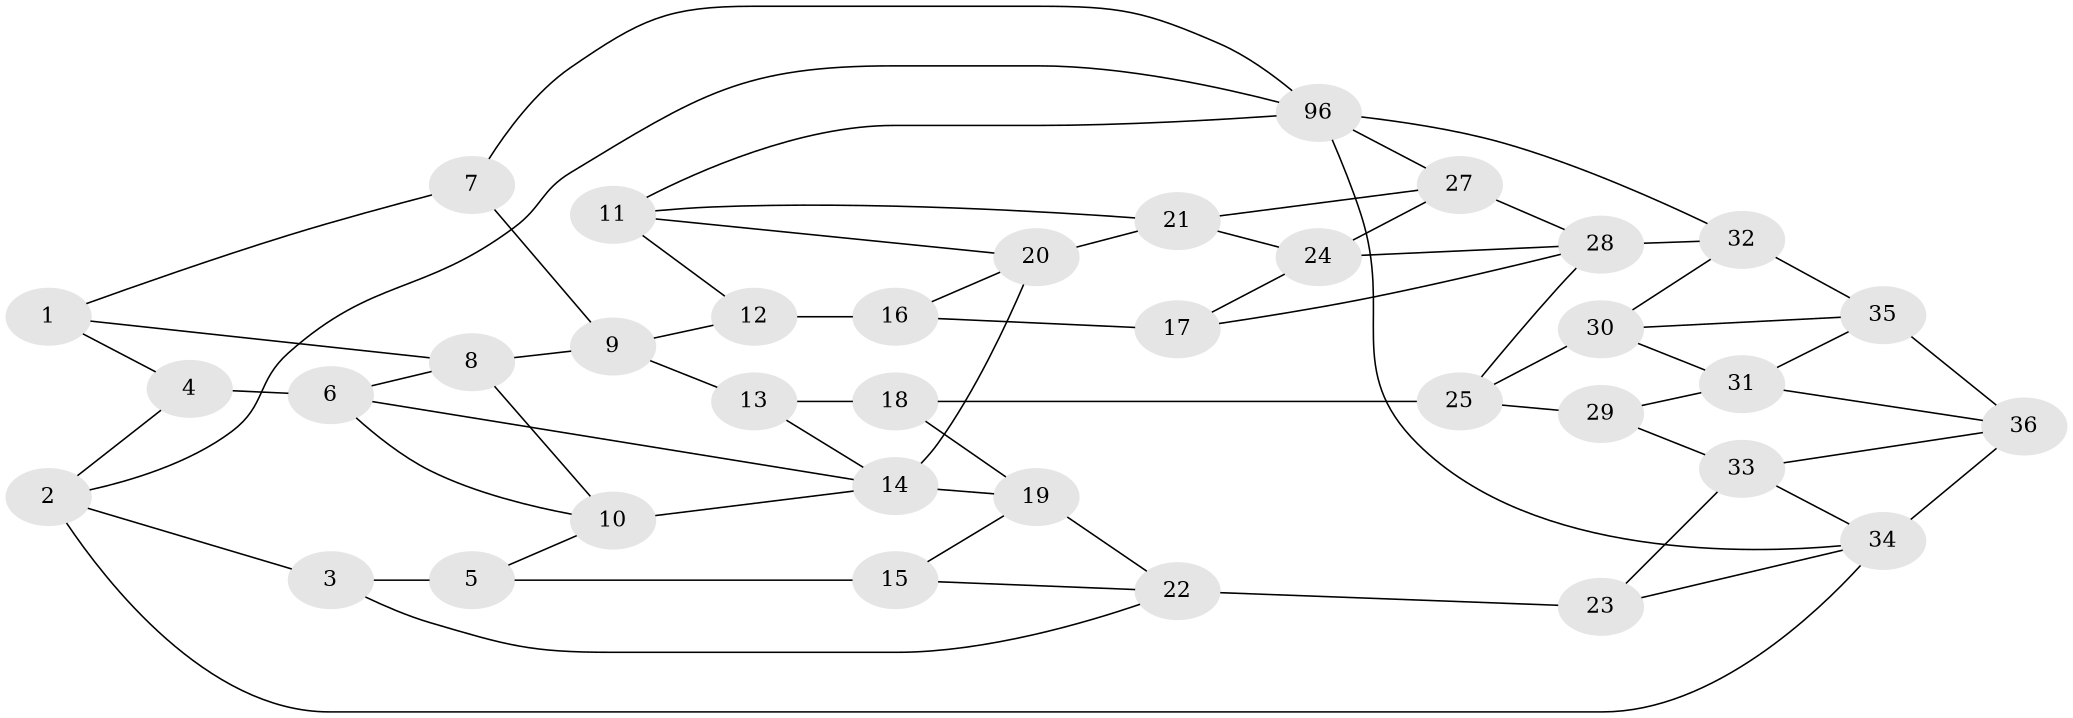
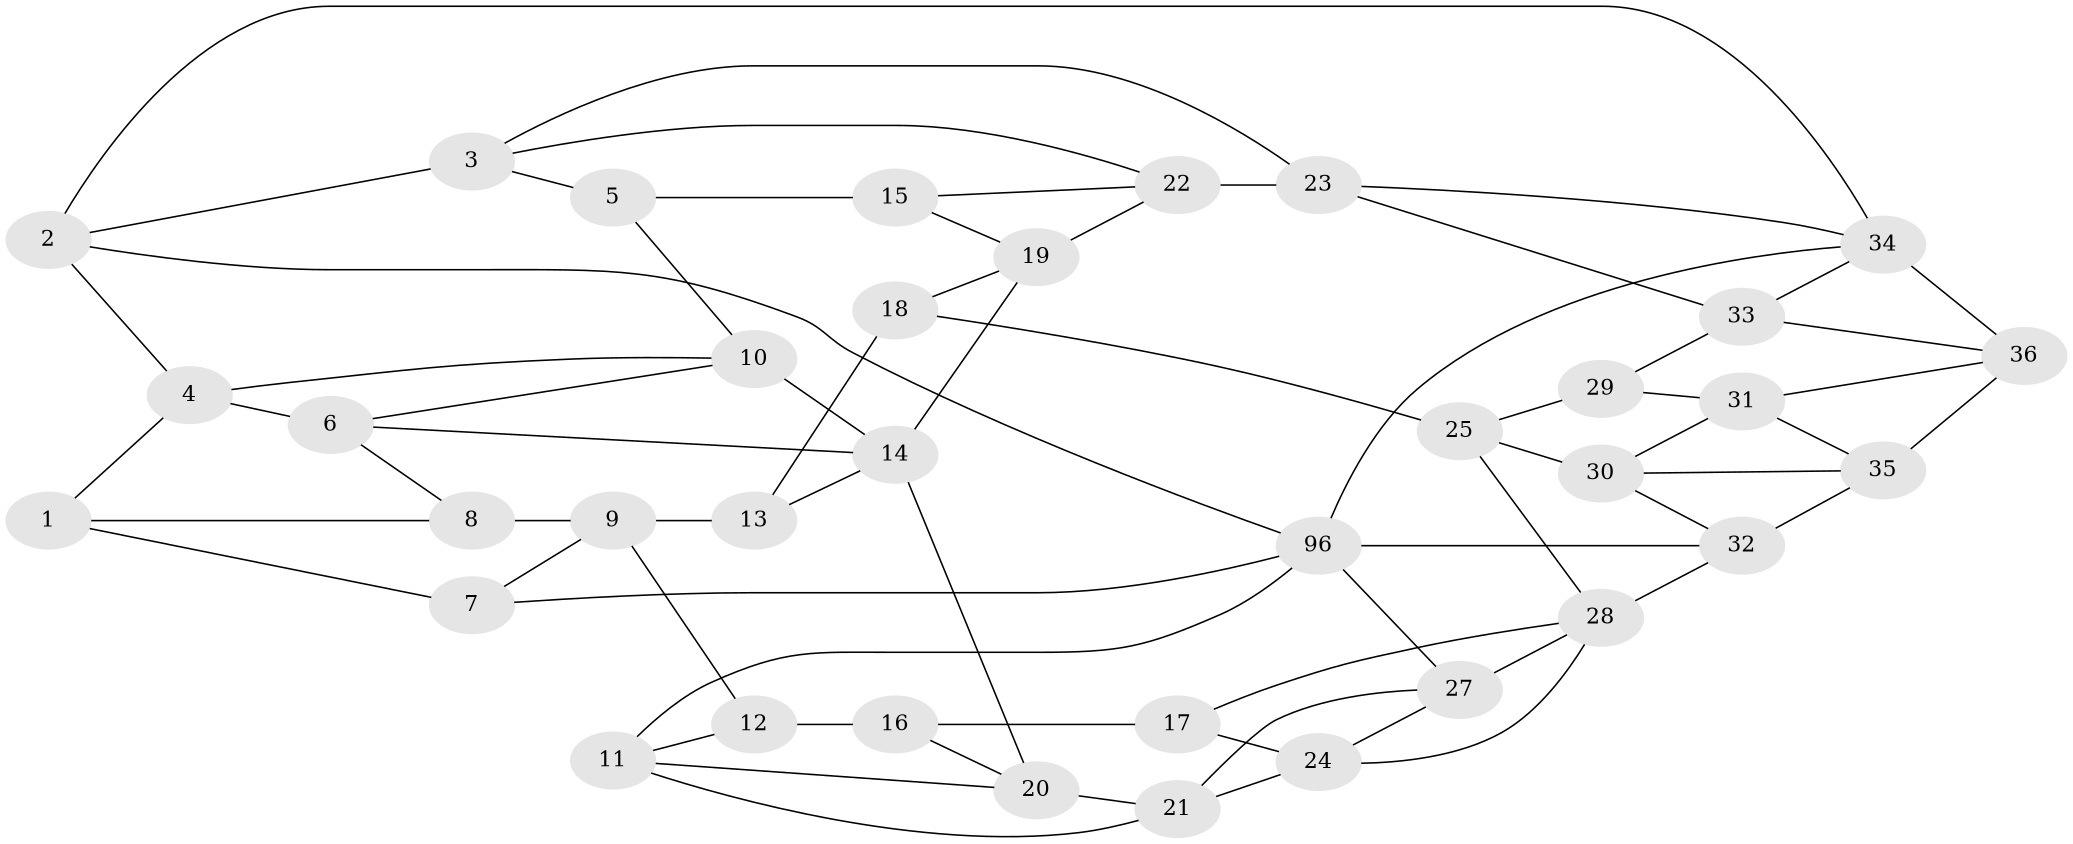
edge "3" -- "23": added
edge "8" -- "10": now "4" -- "10"
